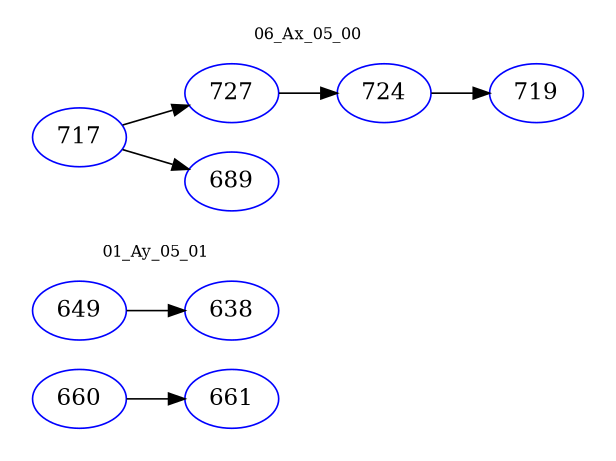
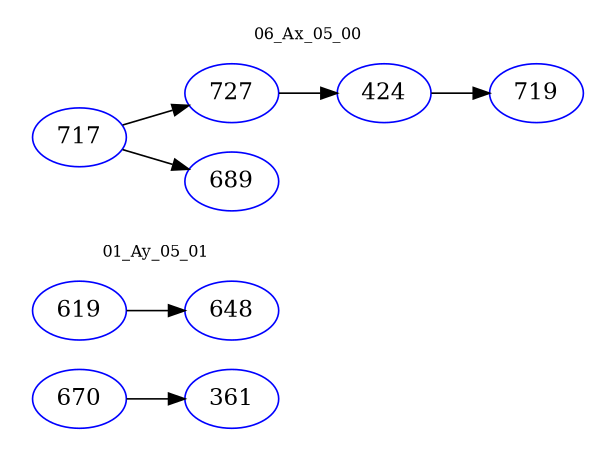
node "724": label "724" -> "424"
node "649": label "649" -> "619"
node "638": label "638" -> "648"
node "660": label "660" -> "670"
node "661": label "661" -> "361"
